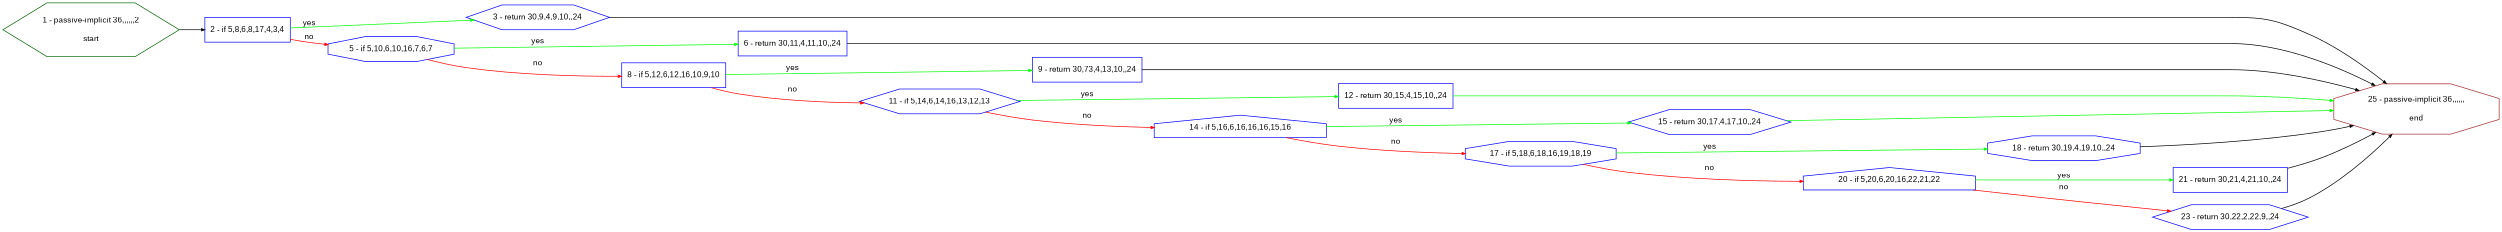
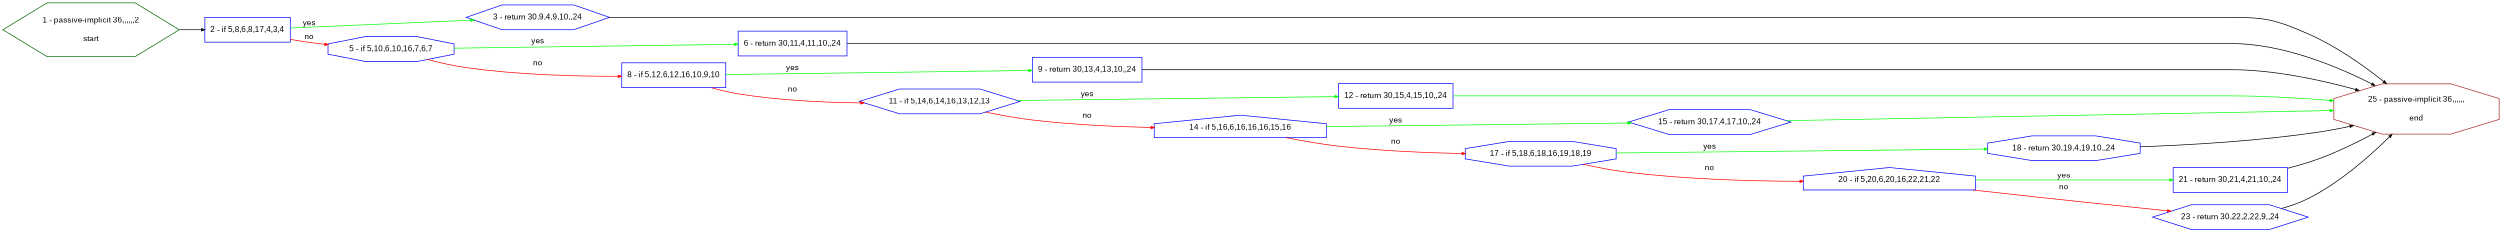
node "9 - return 30,73,4,13,10,,24": label "9 - return 30,73,4,13,10,,24" -> "9 - return 30,13,4,13,10,,24"
